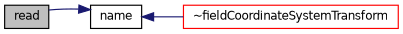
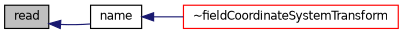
edge "read" -> "name": reversed
